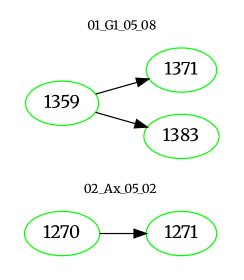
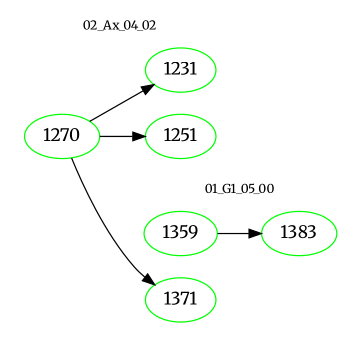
cluster "01_G1_05_08": label "01_G1_05_08" -> "01_G1_05_00"
edge "1359" -> "1371": now "1270" -> "1371"
node "1251": added
cluster "02_Ax_05_02": label "02_Ax_05_02" -> "02_Ax_04_02"
node "1271": label "1271" -> "1231"
